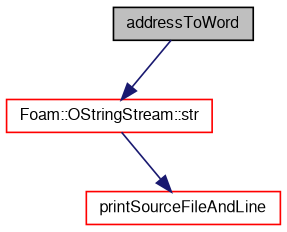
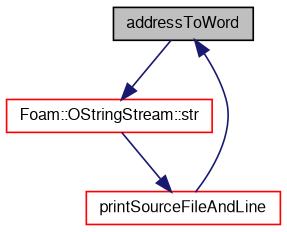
edge "printSourceFileAndLine" -> "addressToWord": added
